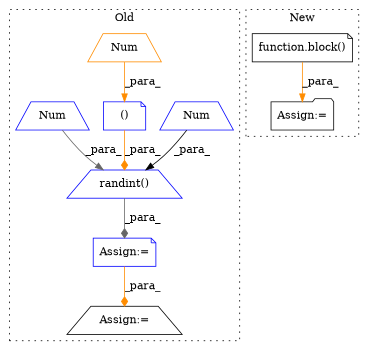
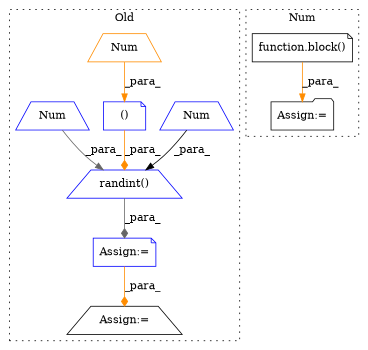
cluster "New": label "New" -> "Num"
